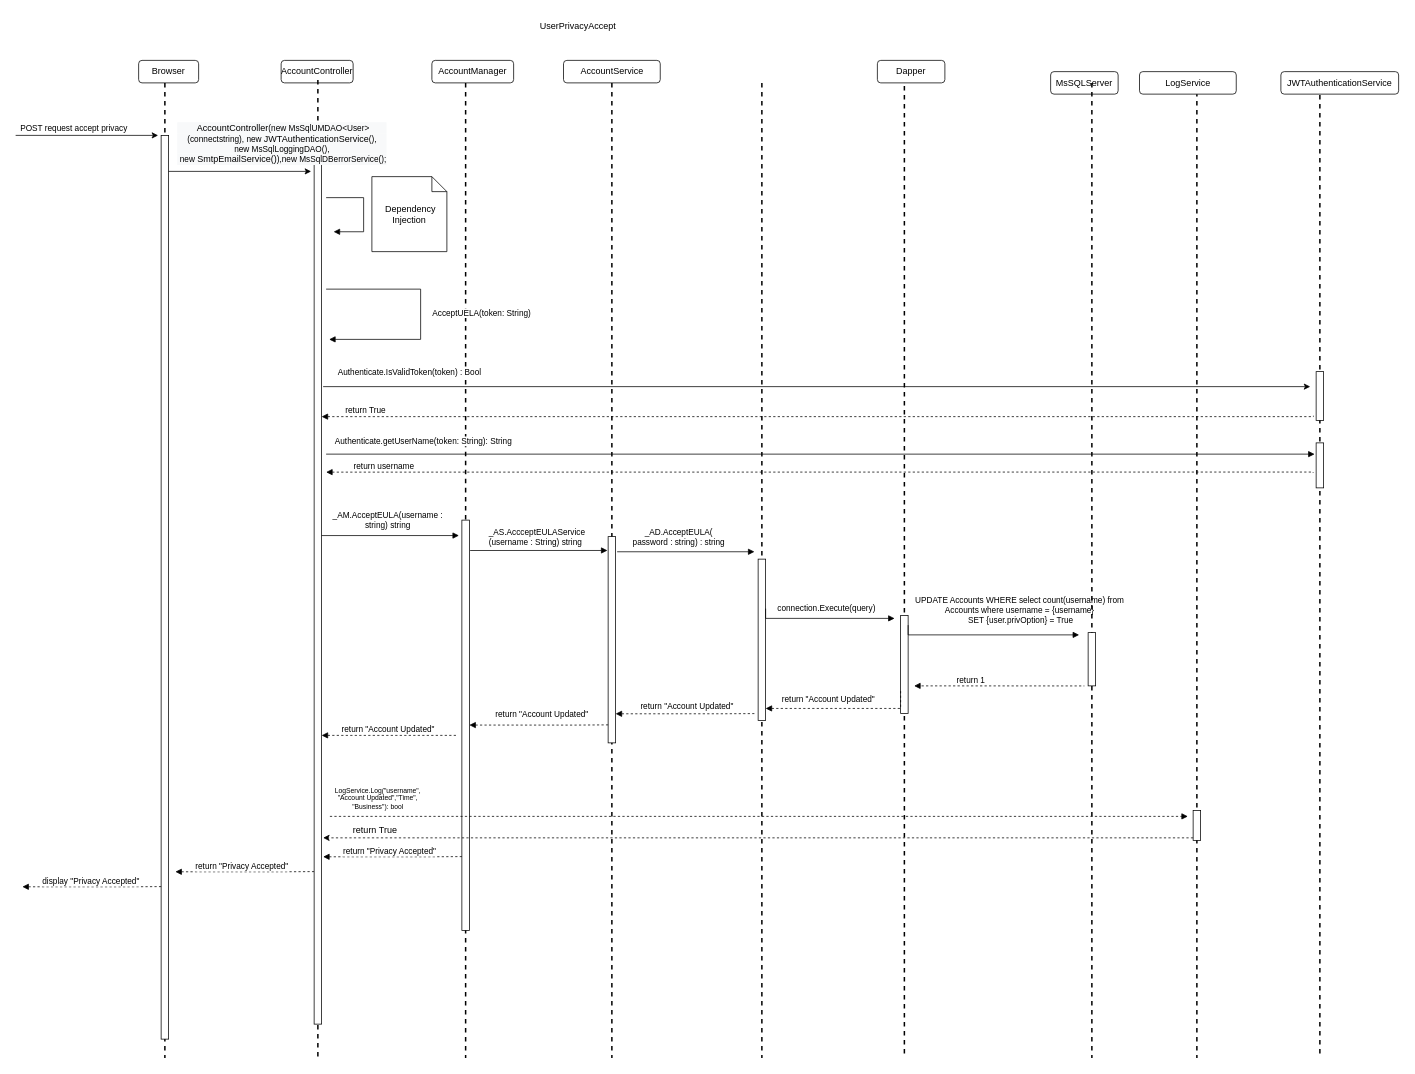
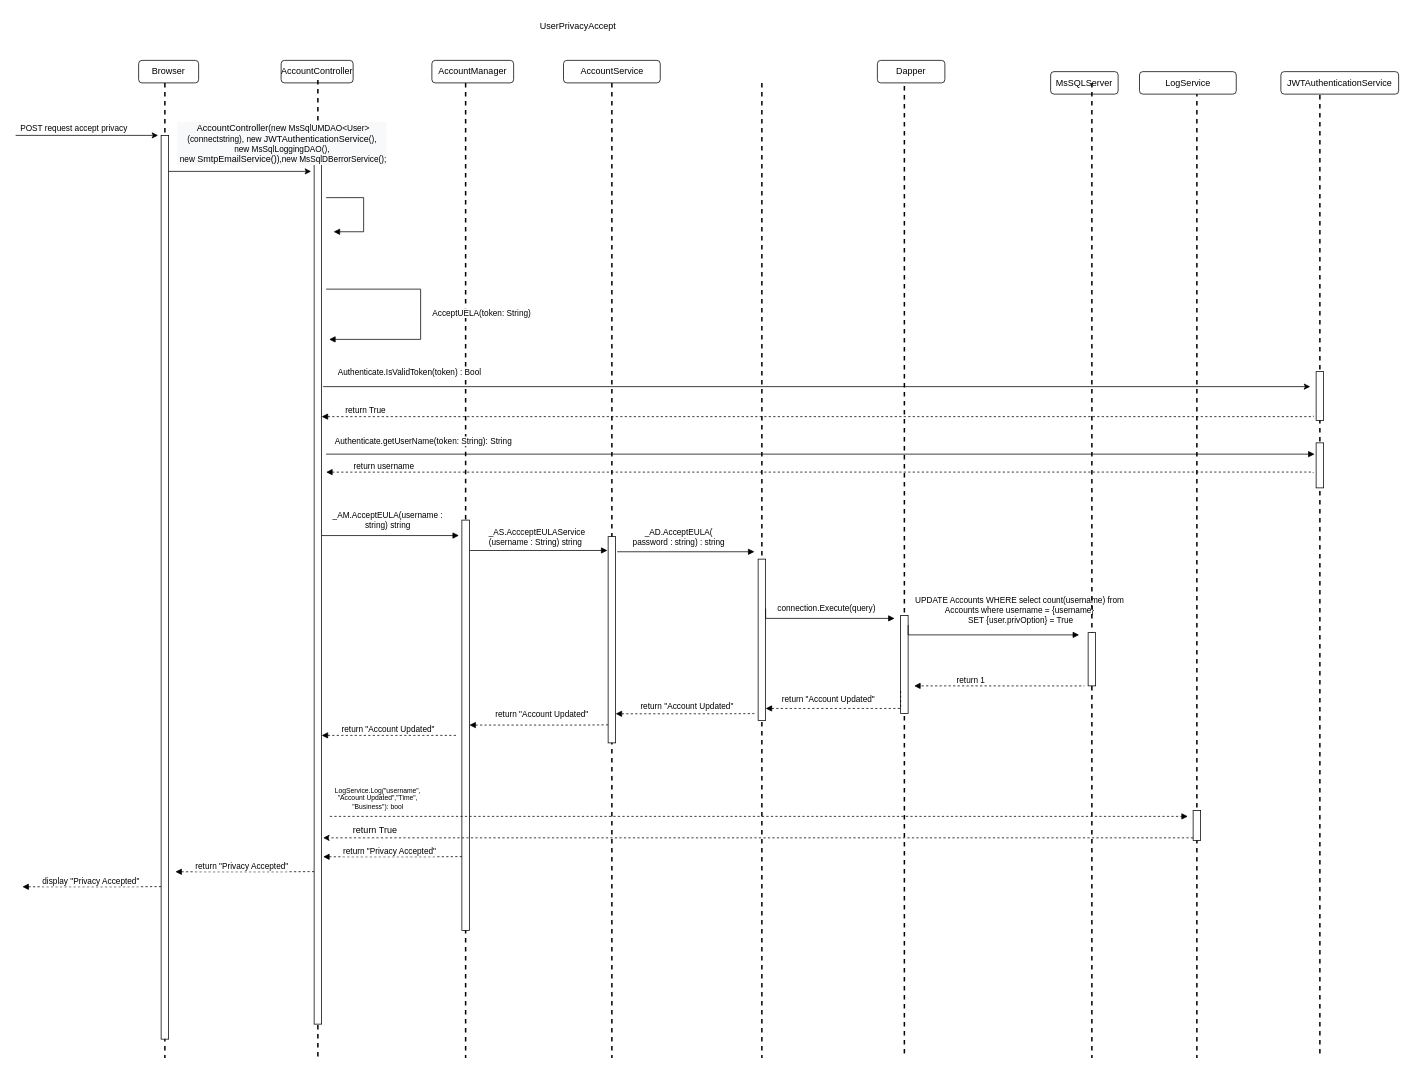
node "Dependency Injection": removed
